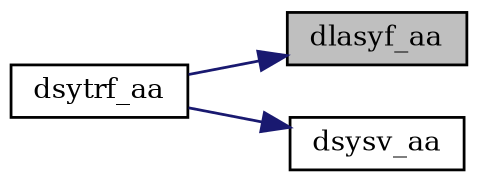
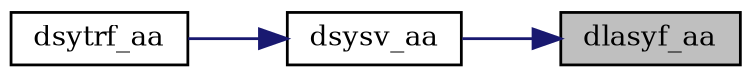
edge "dsytrf_aa" -> "dlasyf_aa": now "dsysv_aa" -> "dlasyf_aa"
